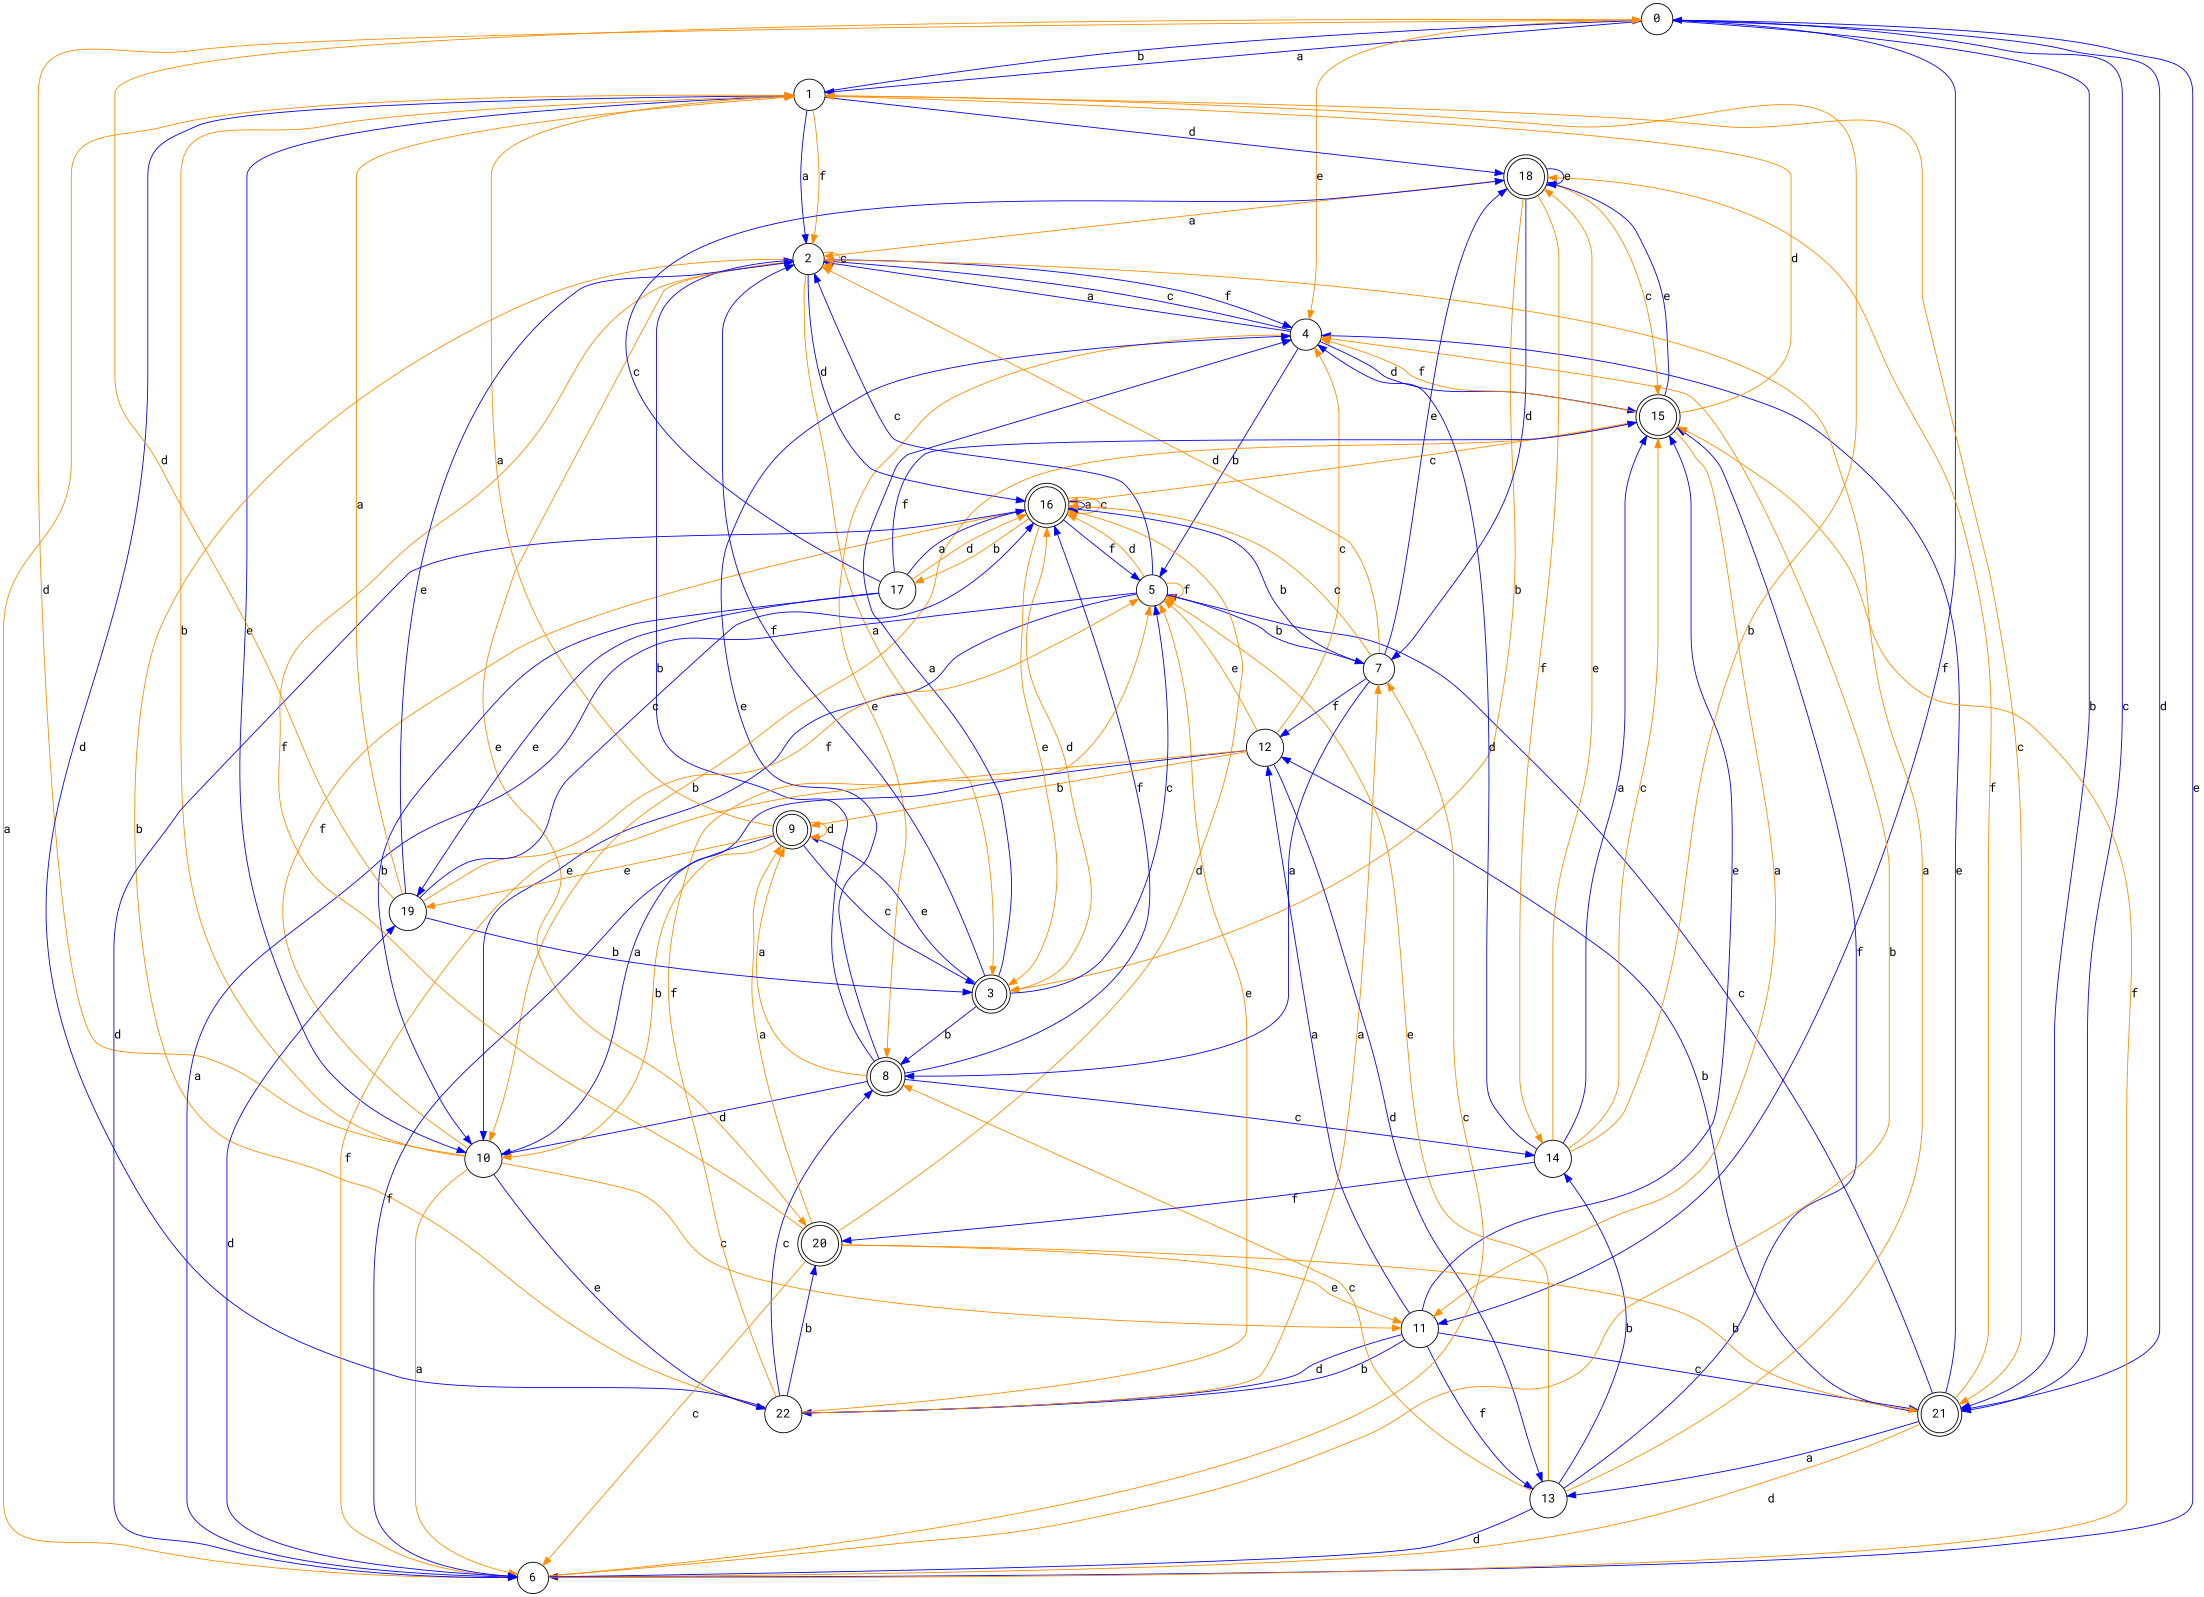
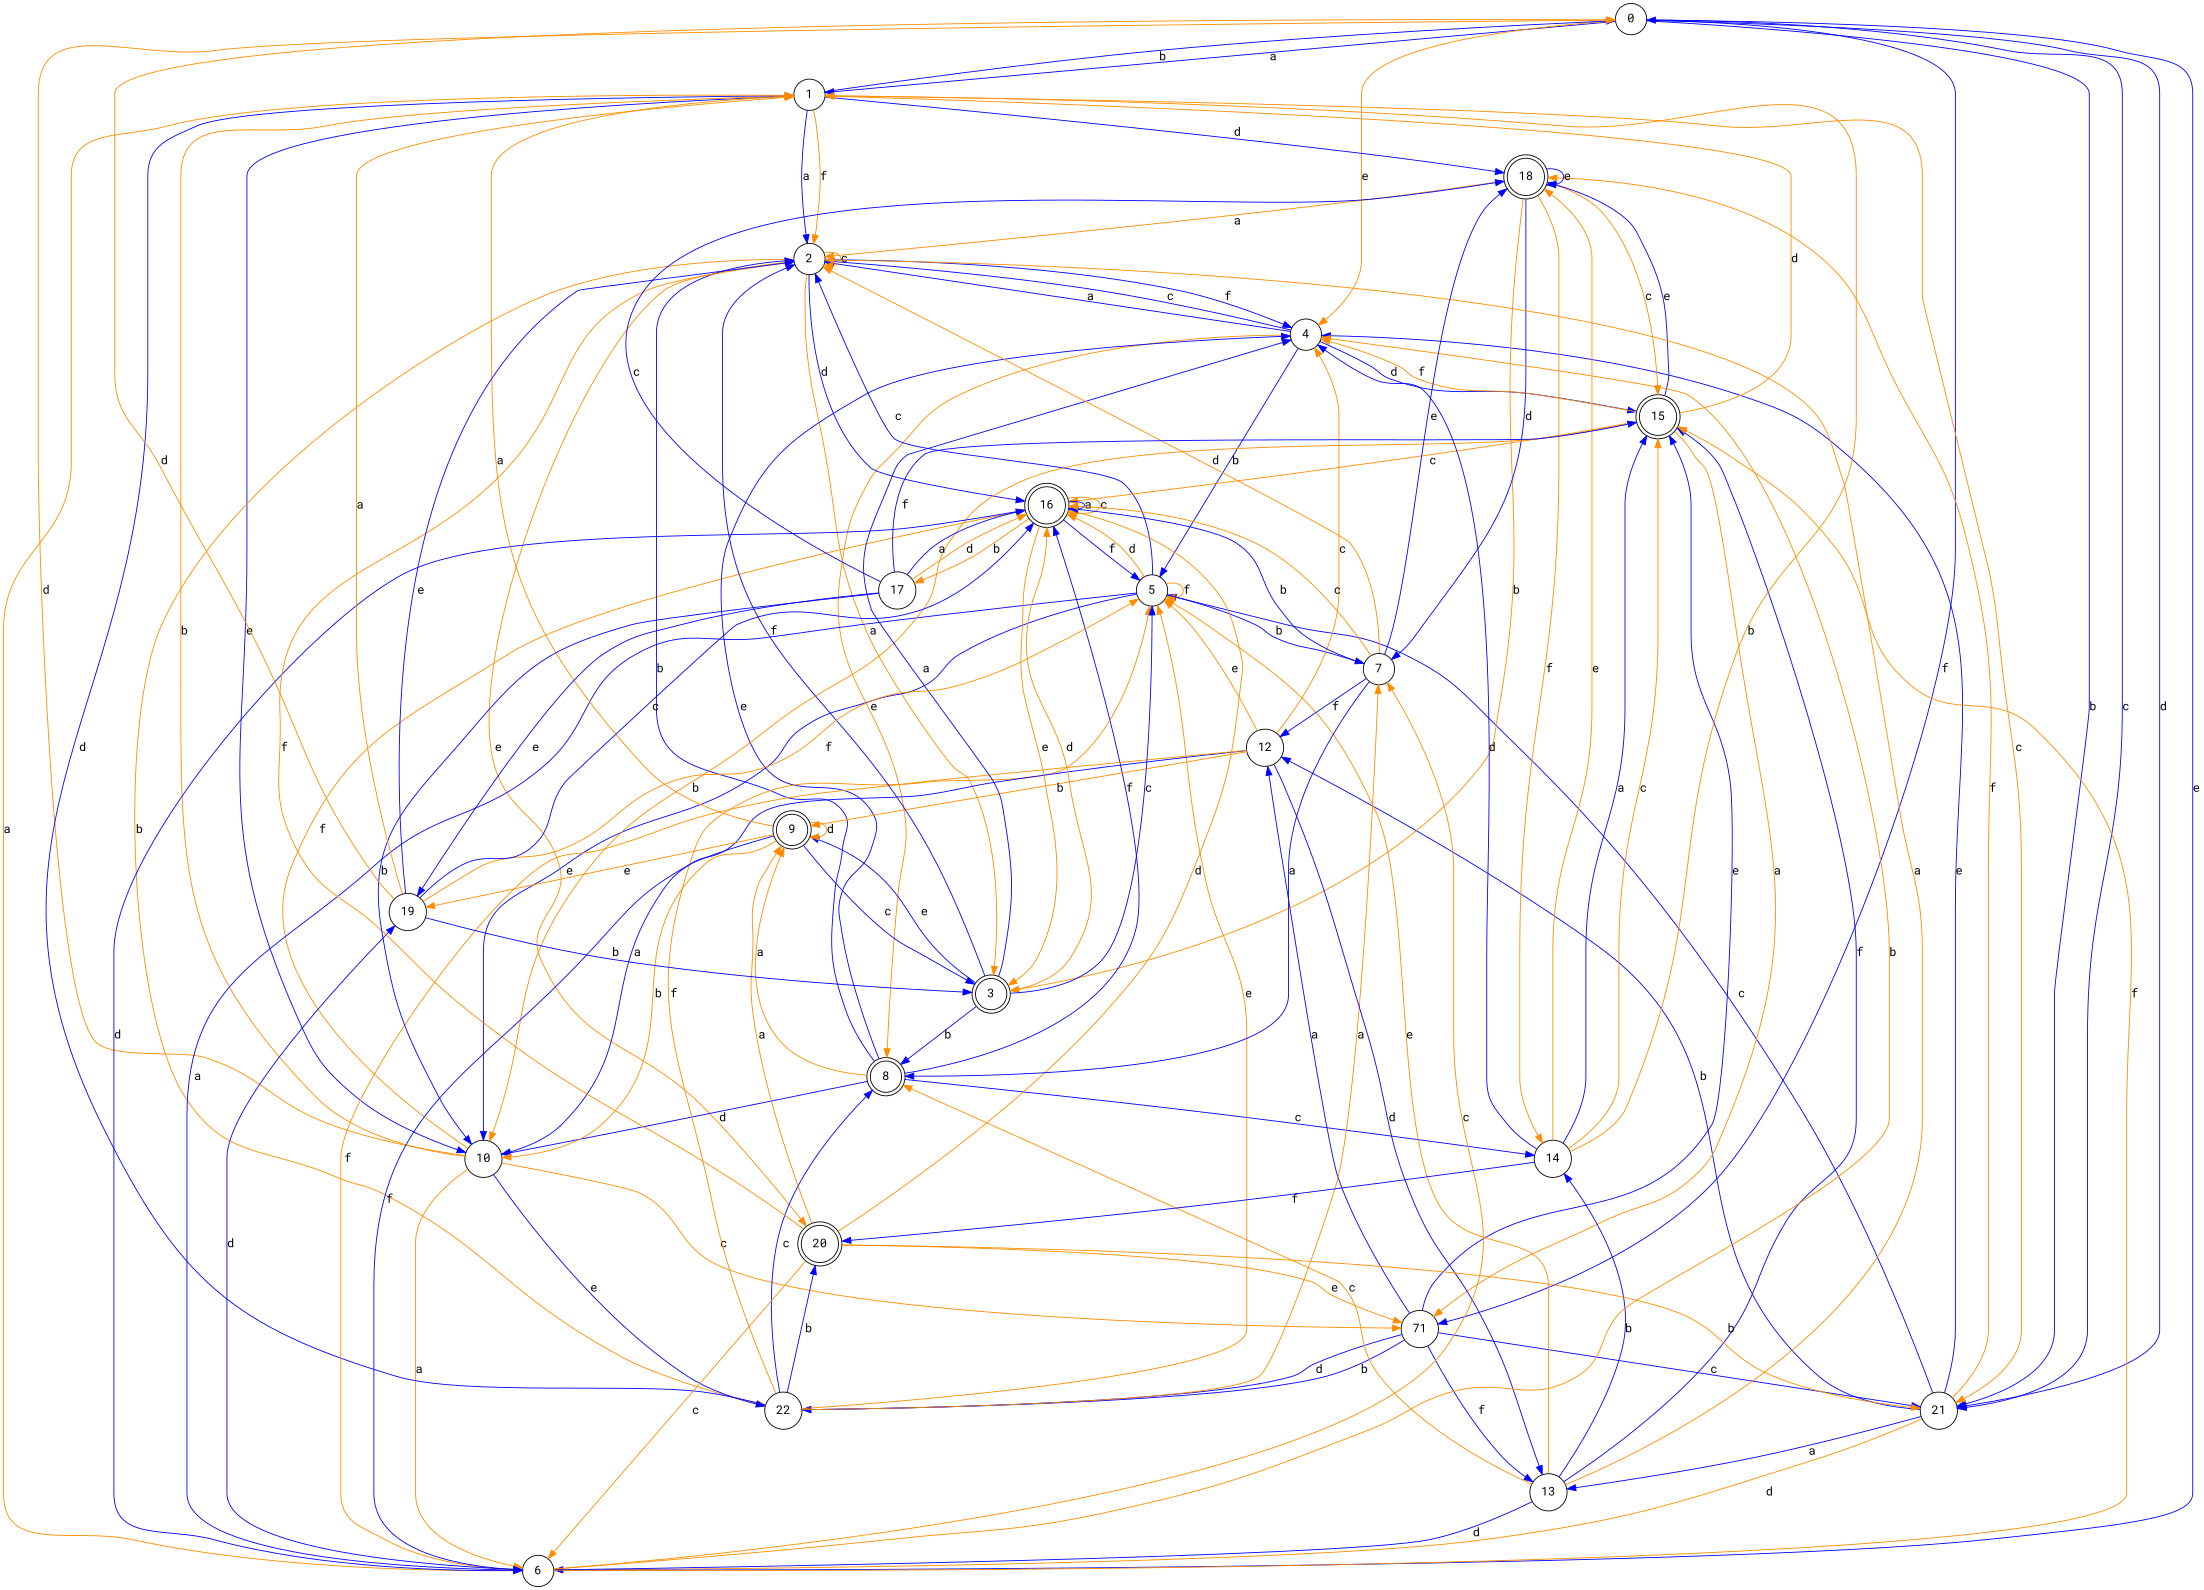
node "11": label "11" -> "71"
node "21": shape doublecircle -> circle
